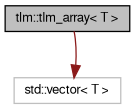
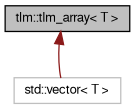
edge "tlm::tlm_array< T >" -> "std::vector< T >": reversed
